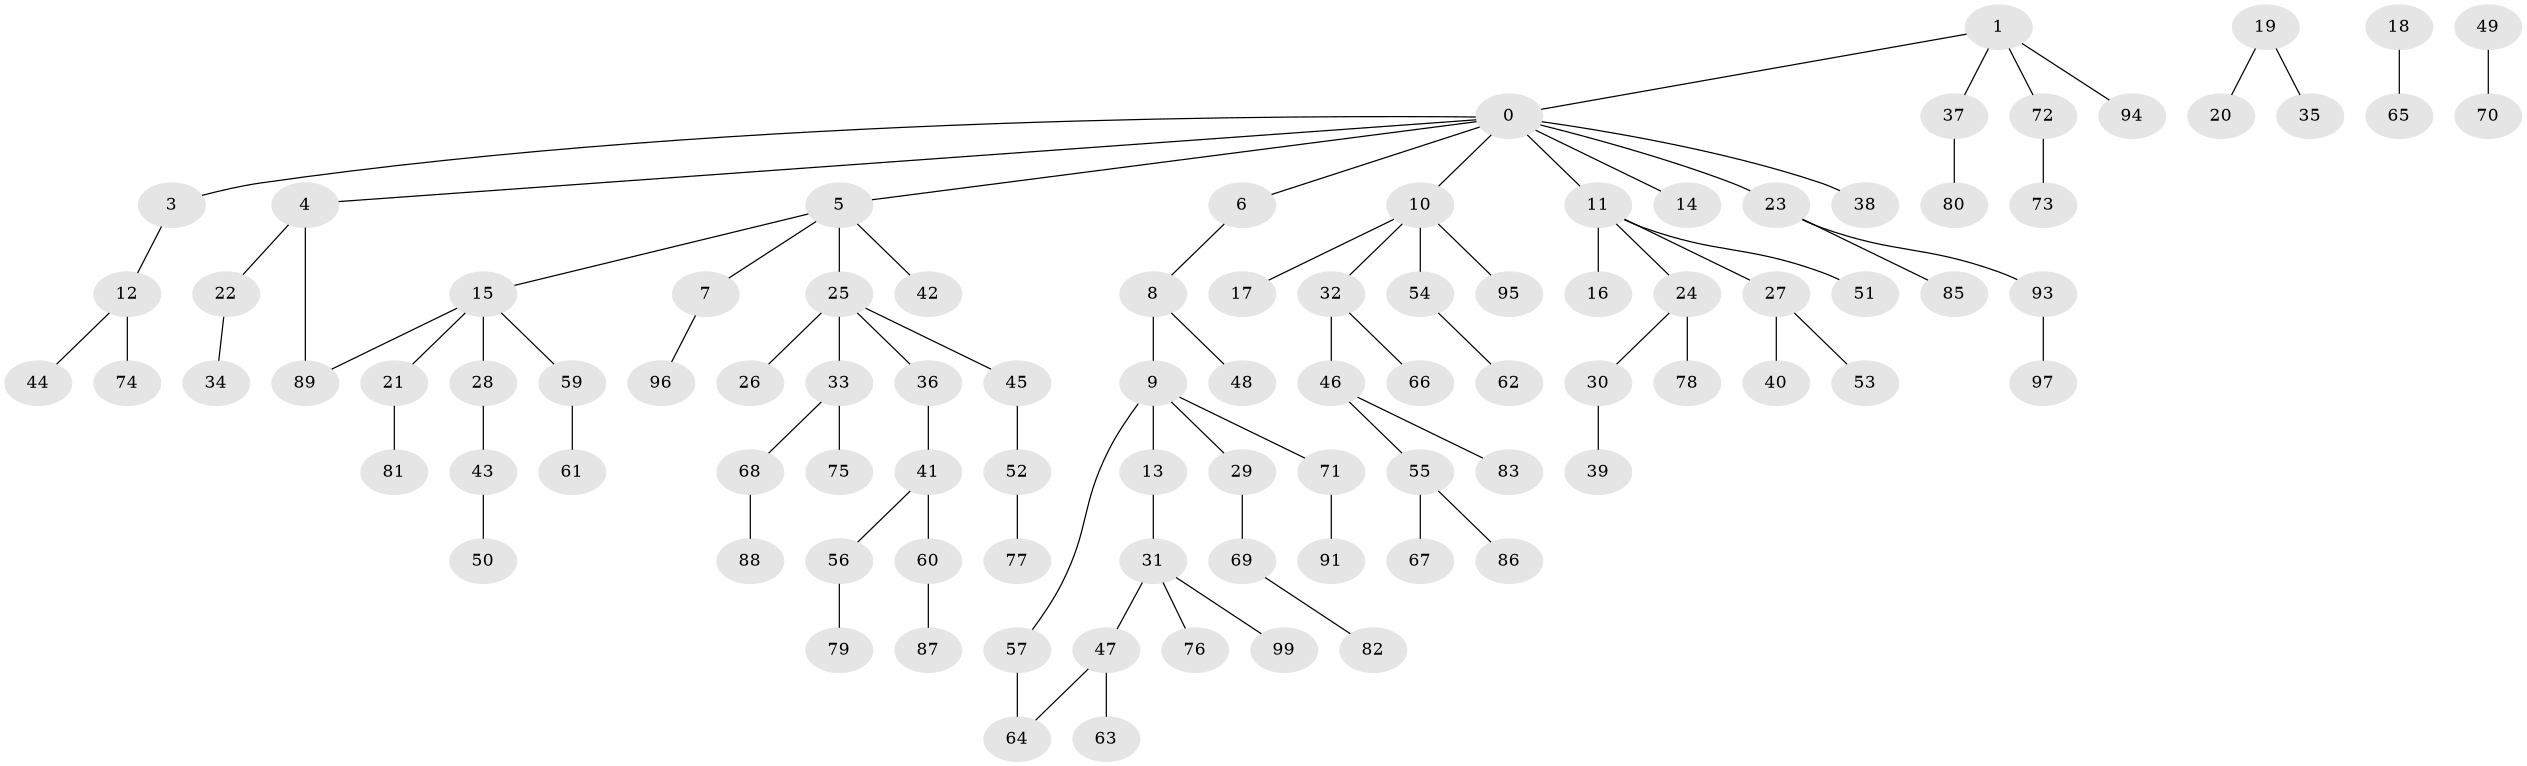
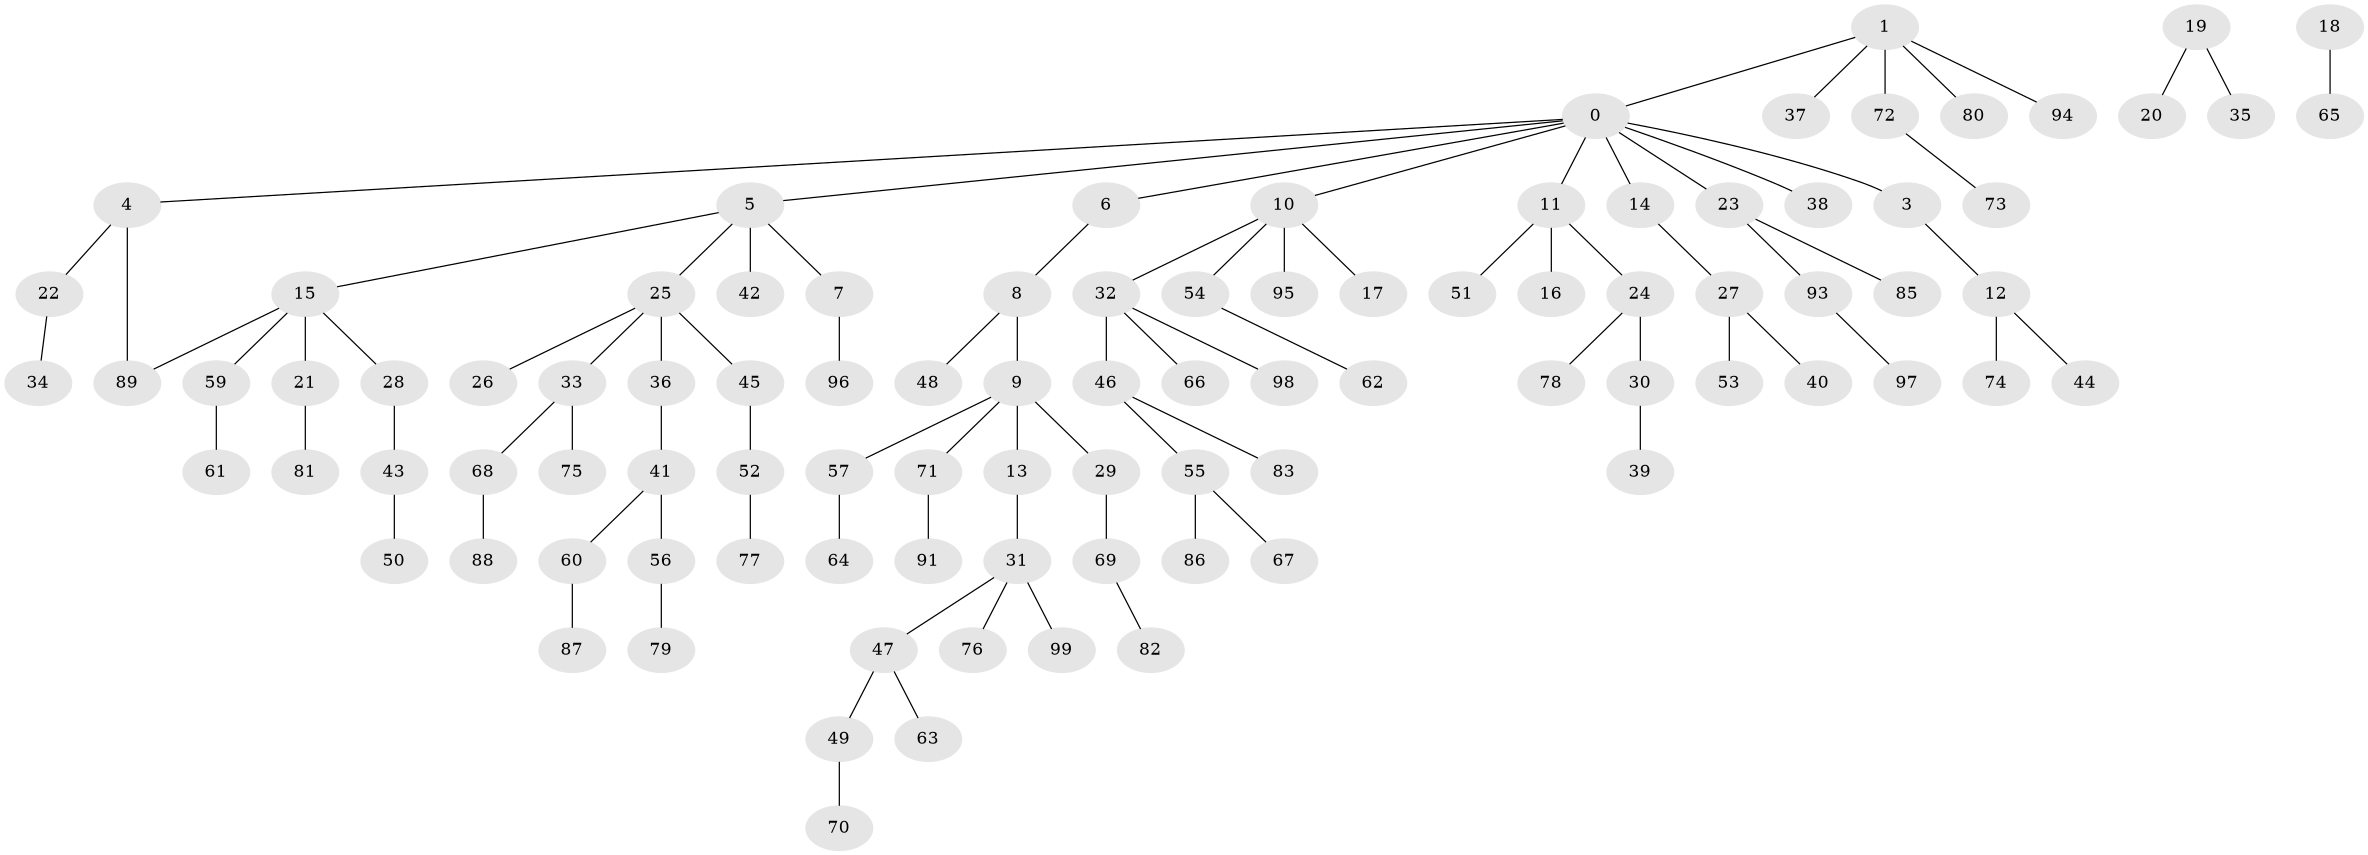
edge "37" -- "80": now "1" -- "80"
edge "11" -- "27": now "14" -- "27"
node "98": added
edge "47" -- "64": now "47" -- "49"
